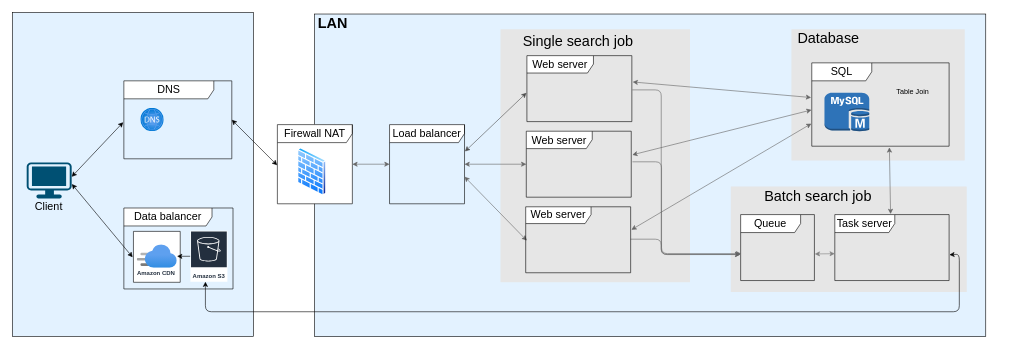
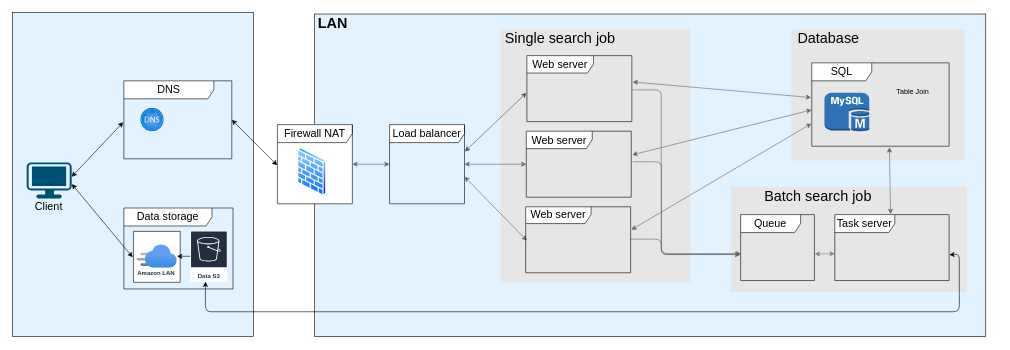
node "Single search job": moved (578, 42) -> (560, 39)
node "Data balancer": label "Data balancer" -> "Data storage"
node "Amazon CDN": label "Amazon CDN" -> "Amazon LAN"
node "Amazon S3": label "Amazon S3" -> "Data S3"
